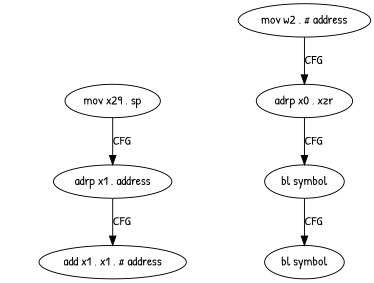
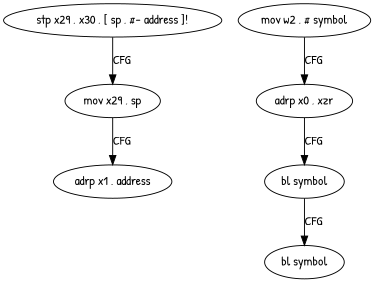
node "stp x29 , x30 , [ sp , #- address ]!": added
node "mov w2 , # address": label "mov w2 , # address" -> "mov w2 , # symbol"
node "add x1 , x1 , # address": removed
